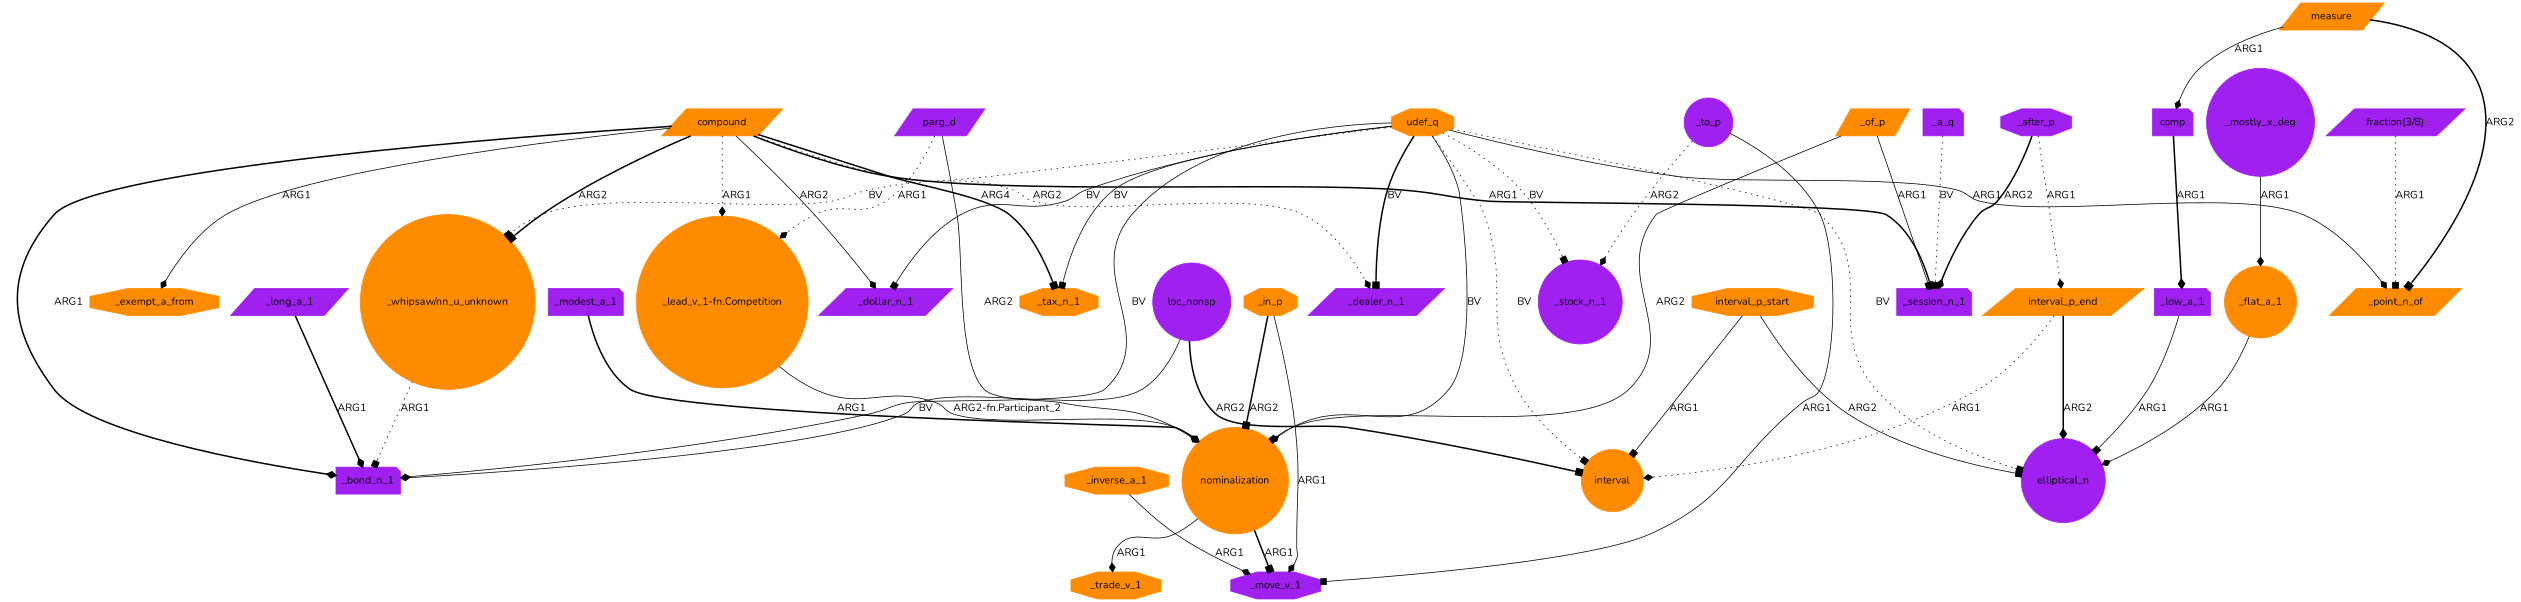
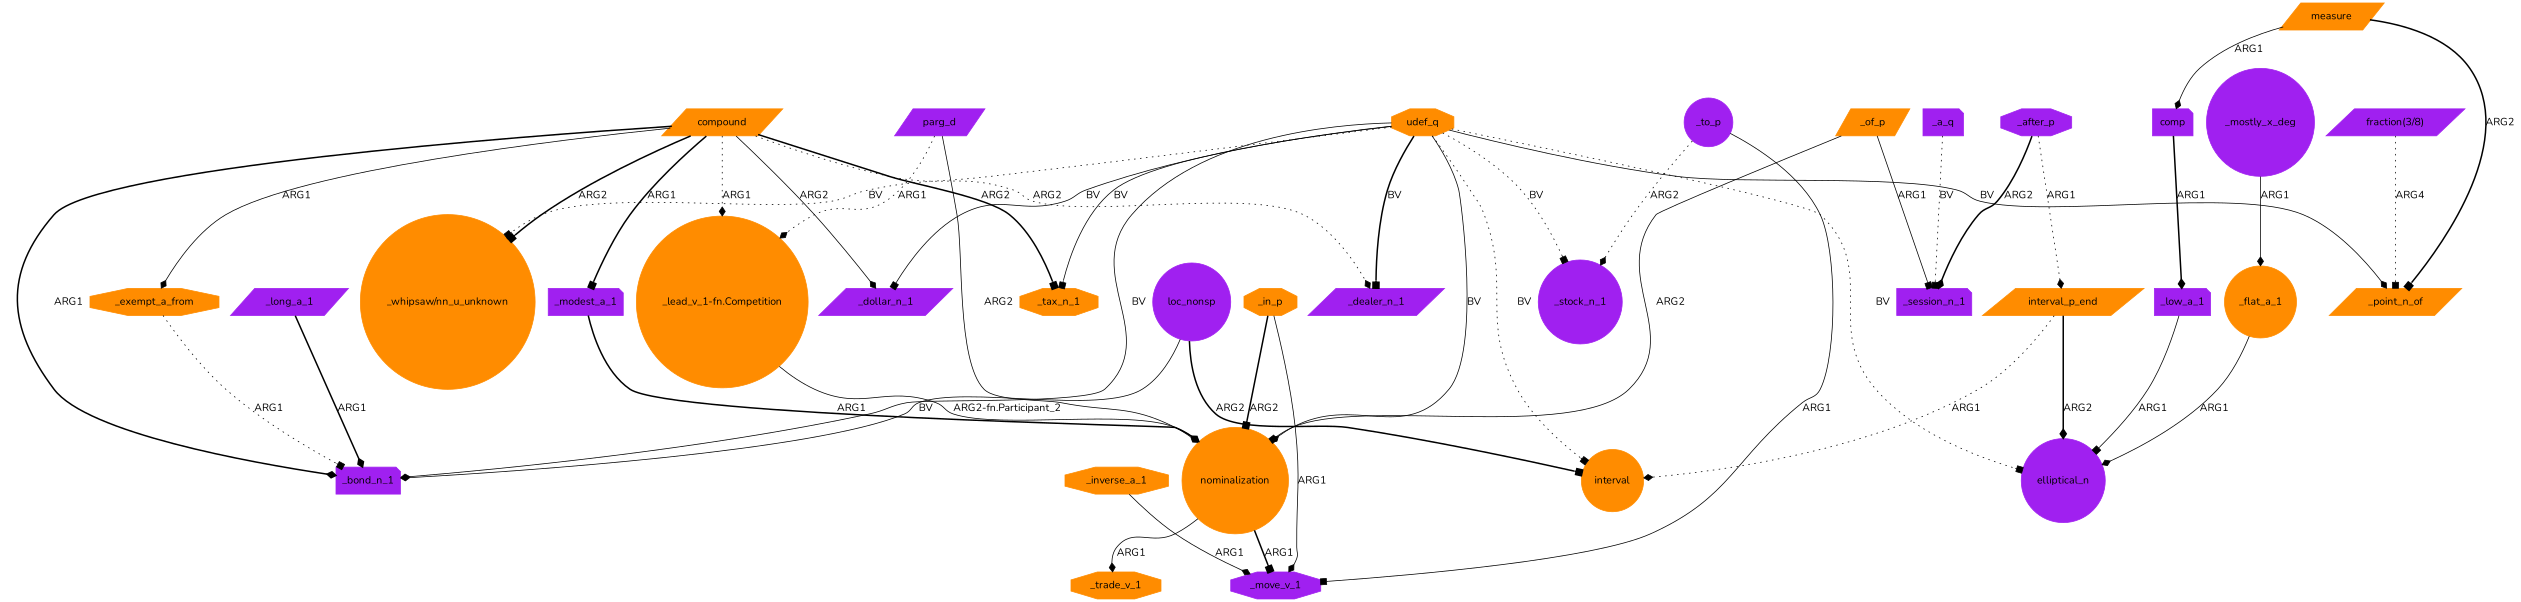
edge "compound" -> "_session_n_1": now "compound" -> "_modest_a_1"
edge "compound" -> "_tax_n_1": label "ARG4" -> "ARG2"
edge "udef_q" -> "_point_n_of": label "ARG1" -> "BV"
edge "fraction(3/8)" -> "_point_n_of": label "ARG1" -> "ARG4"
node "interval_p_start": removed
edge "_whipsaw/nn_u_unknown" -> "_bond_n_1": now "_exempt_a_from" -> "_bond_n_1"
